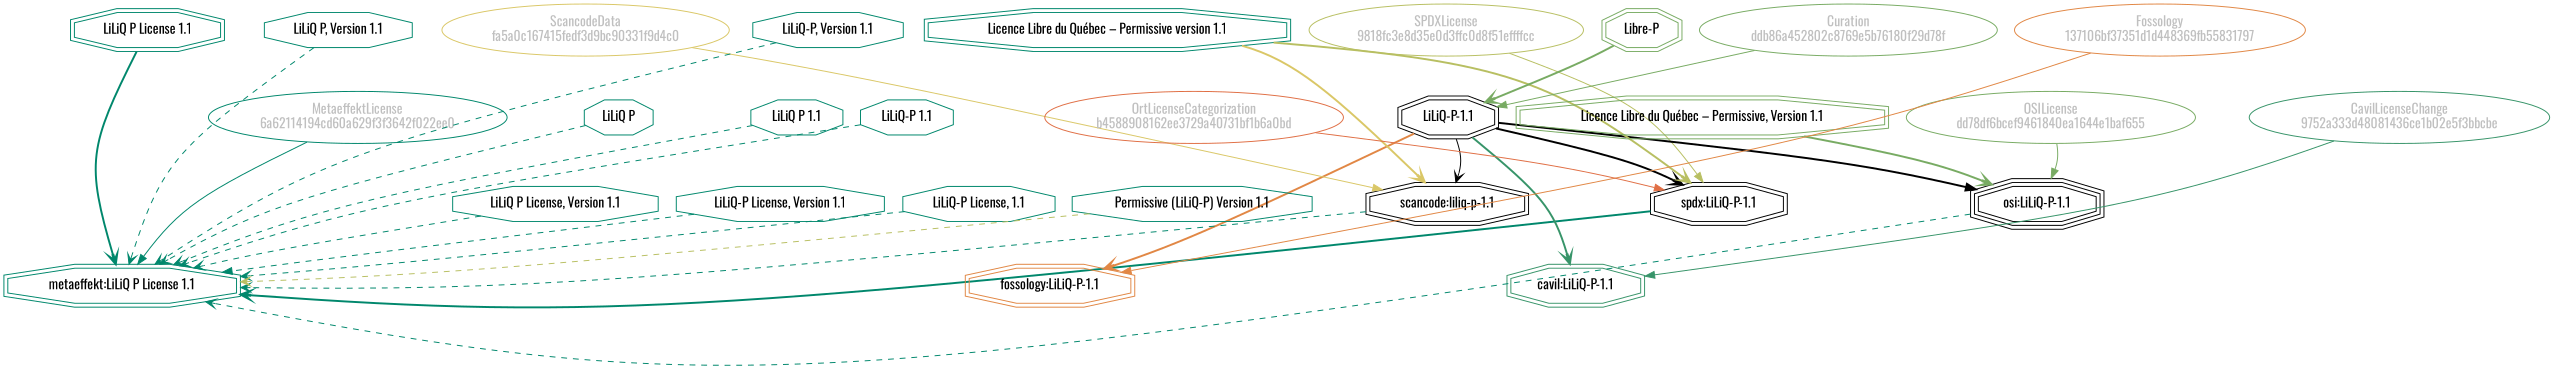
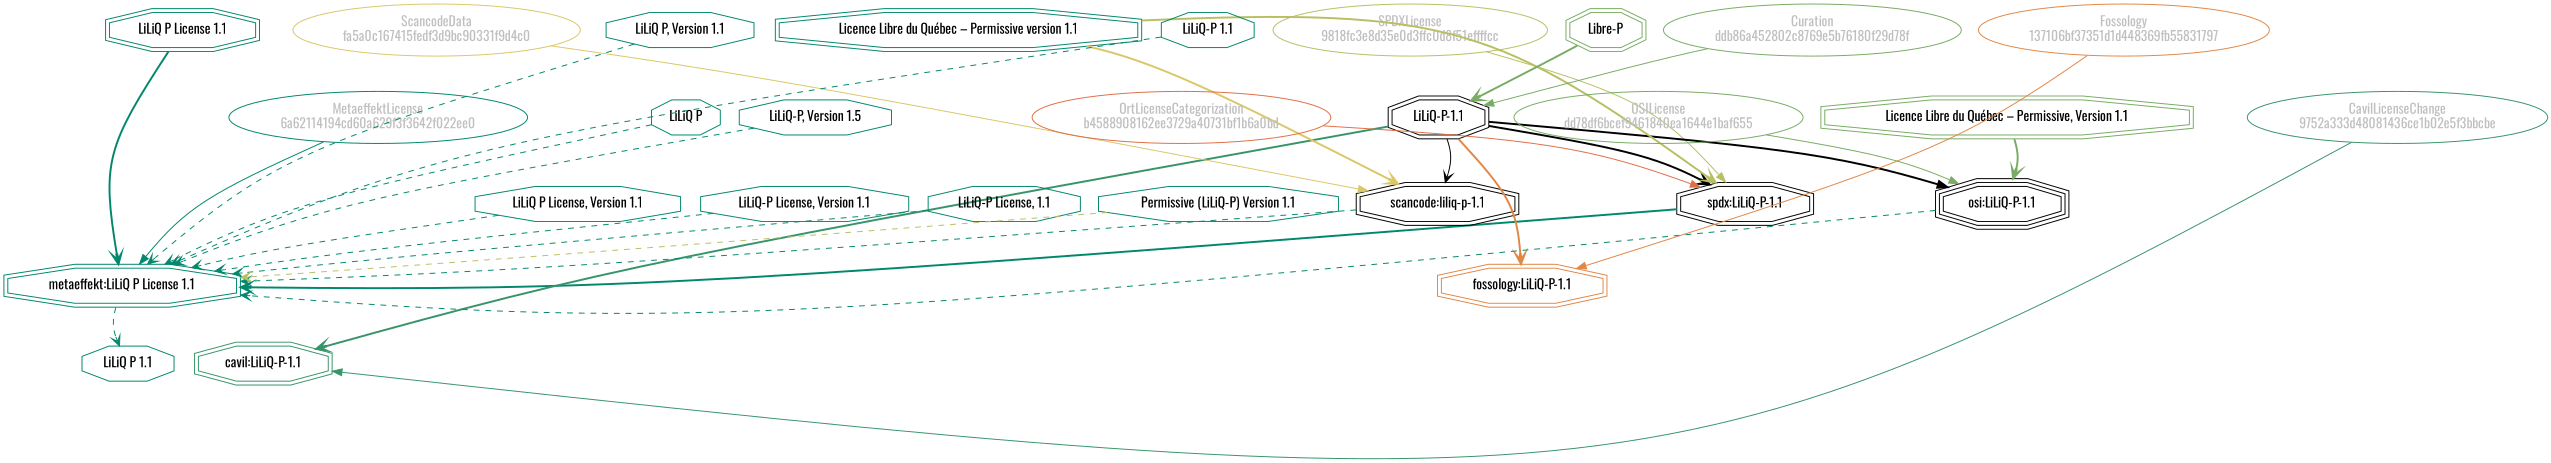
node "LiLiQ-P, Version 1.1": label "LiLiQ-P, Version 1.1" -> "LiLiQ-P, Version 1.5"
edge "LiLiQ P 1.1" -> "metaeffekt:LiLiQ P License 1.1": reversed
edge "LiLiQ-P License, Version 1.1" -> "metaeffekt:LiLiQ P License 1.1": arrowhead normal -> vee
